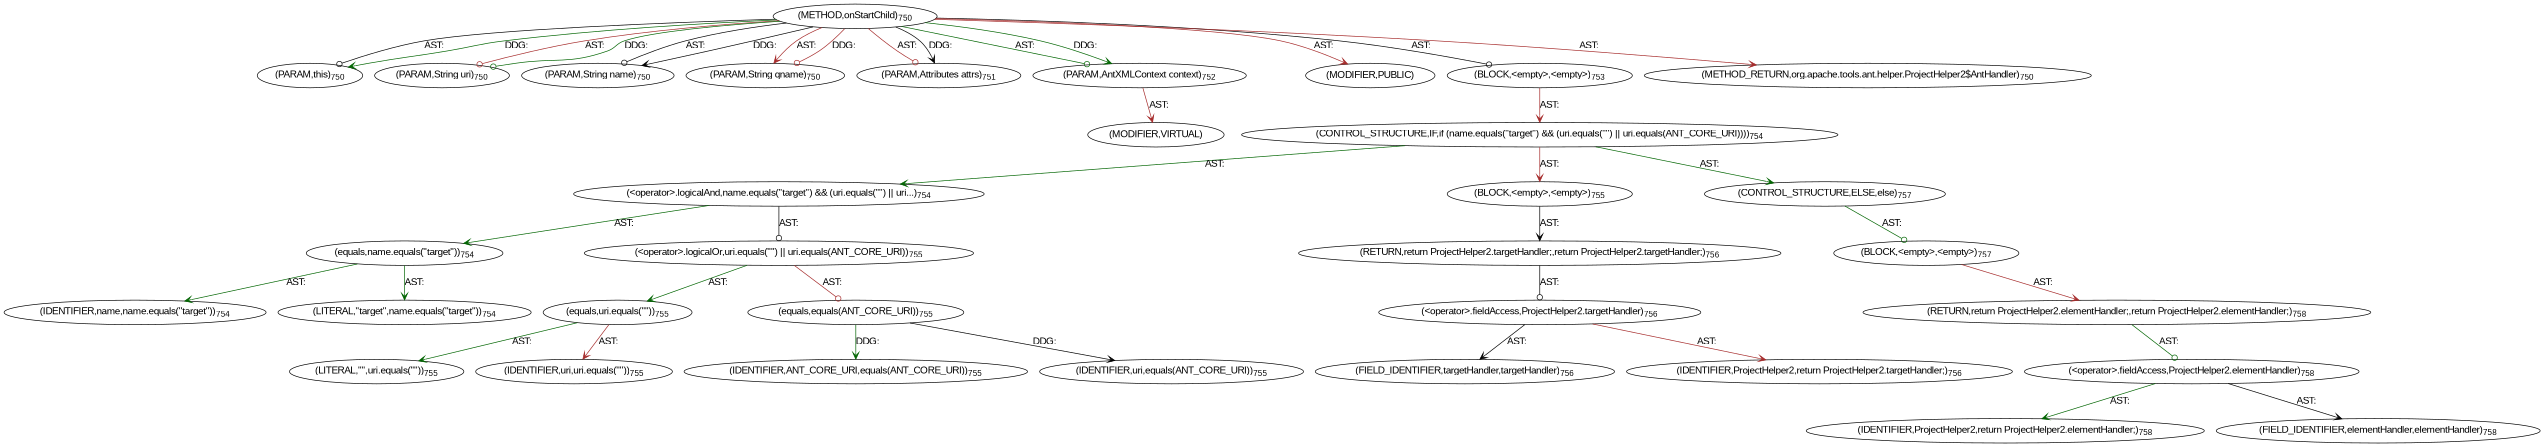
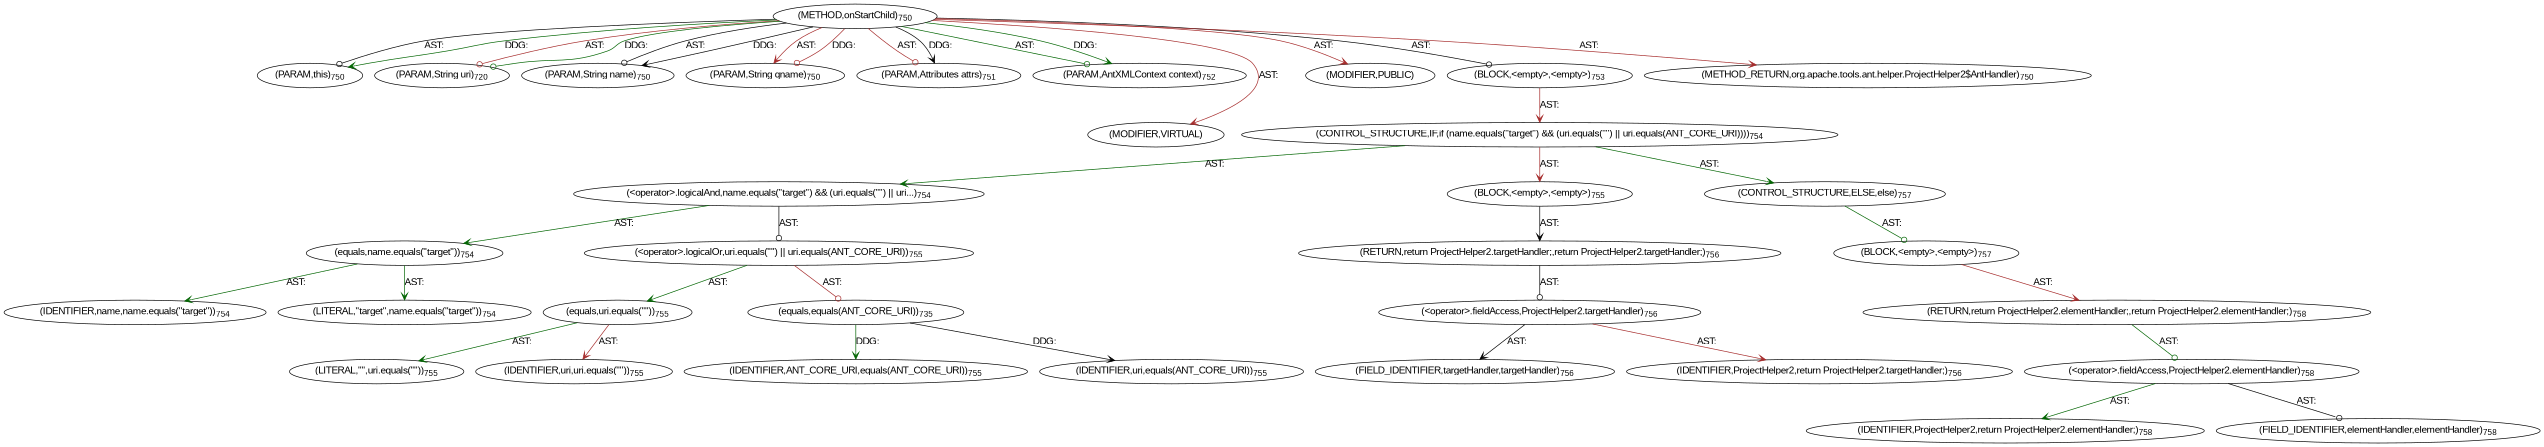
node "(PARAM,String uri)": text "750" -> "720"
edge "(PARAM,AntXMLContext context)" -> "(MODIFIER,VIRTUAL)": now "(METHOD,onStartChild)" -> "(MODIFIER,VIRTUAL)"
node "(equals,equals(ANT_CORE_URI))": text "755" -> "735"
edge "(<operator>.fieldAccess,ProjectHelper2.elementHandler)" -> "(FIELD_IDENTIFIER,elementHandler,elementHandler)": arrowhead vee -> odot
